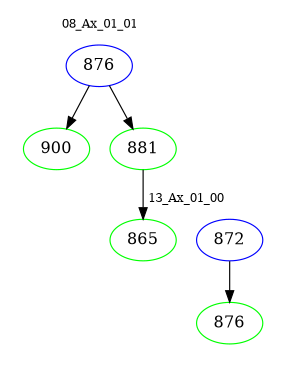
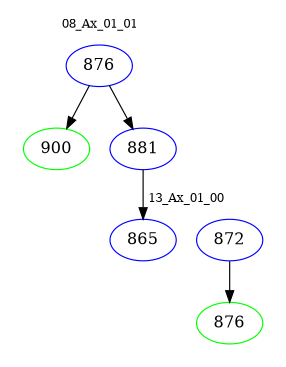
node "881": color green -> blue
node "865": color green -> blue
